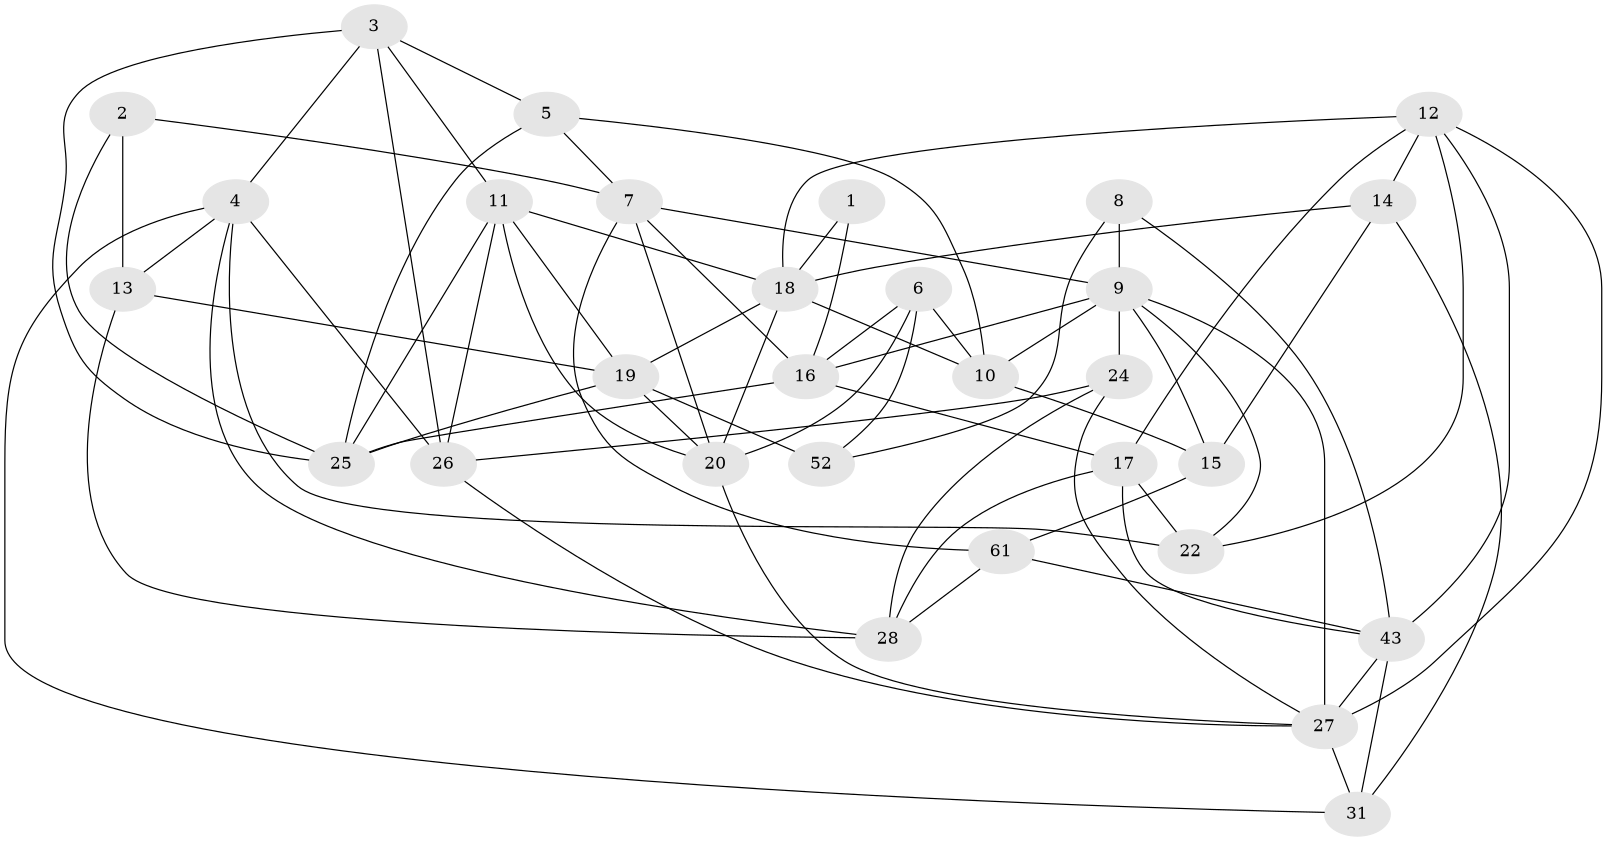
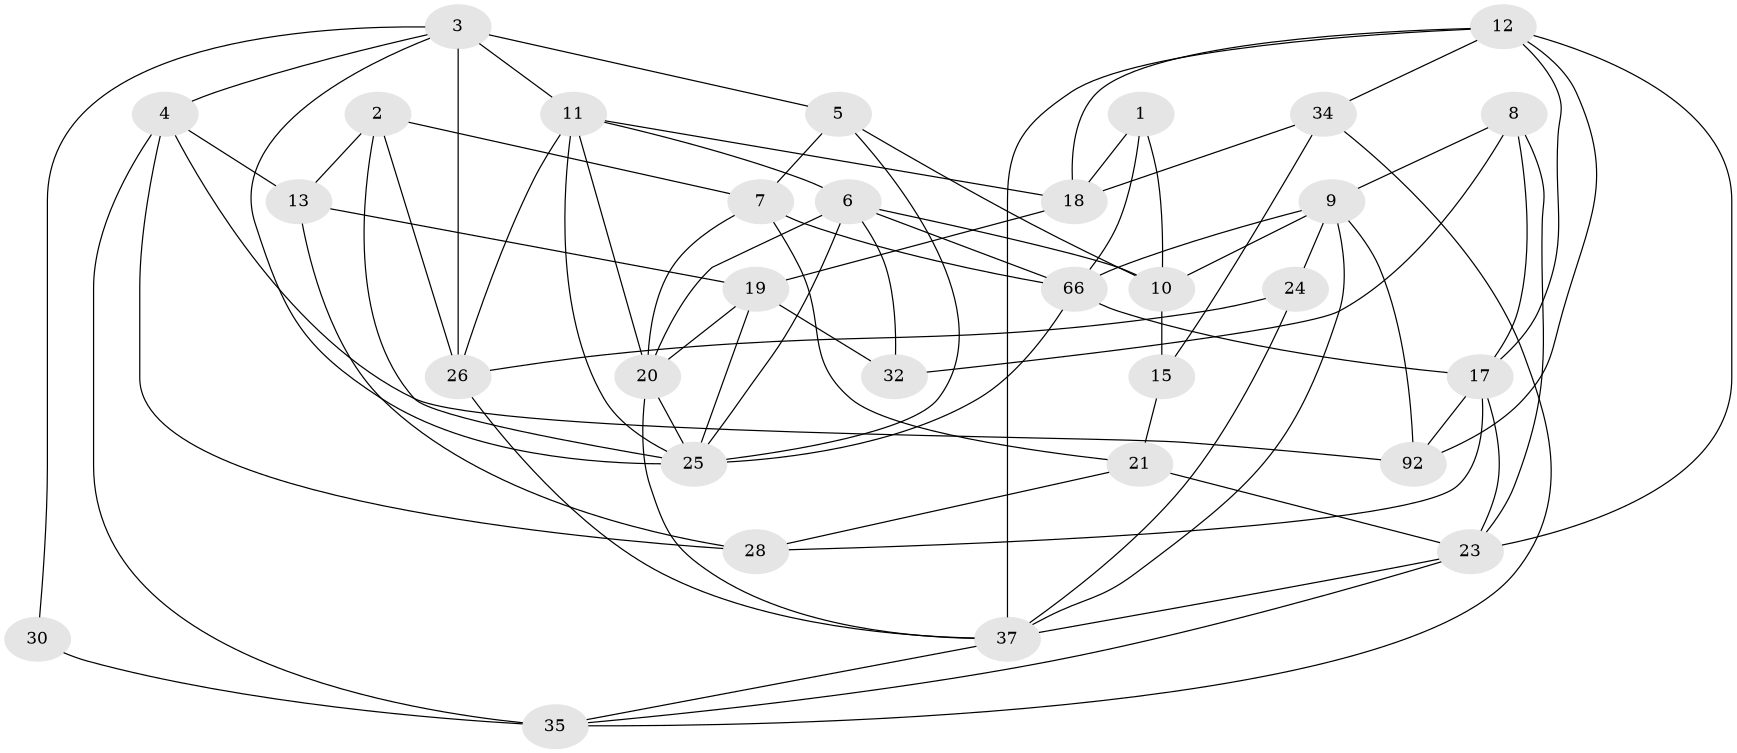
node "14": label "14" -> "34"
edge "7" -- "9": removed
edge "8" -- "17": added
edge "11" -- "19": now "11" -- "6"
edge "18" -- "10": now "1" -- "10"
edge "6" -- "25": added
edge "4" -- "26": now "2" -- "26"
edge "9" -- "15": removed
edge "18" -- "20": now "25" -- "20"
node "16": label "16" -> "66"
node "52": label "52" -> "32"
edge "24" -- "28": removed
node "61": label "61" -> "21"
node "22": label "22" -> "92"
node "30": added
node "43": label "43" -> "23"
node "27": label "27" -> "37"
node "31": label "31" -> "35"
